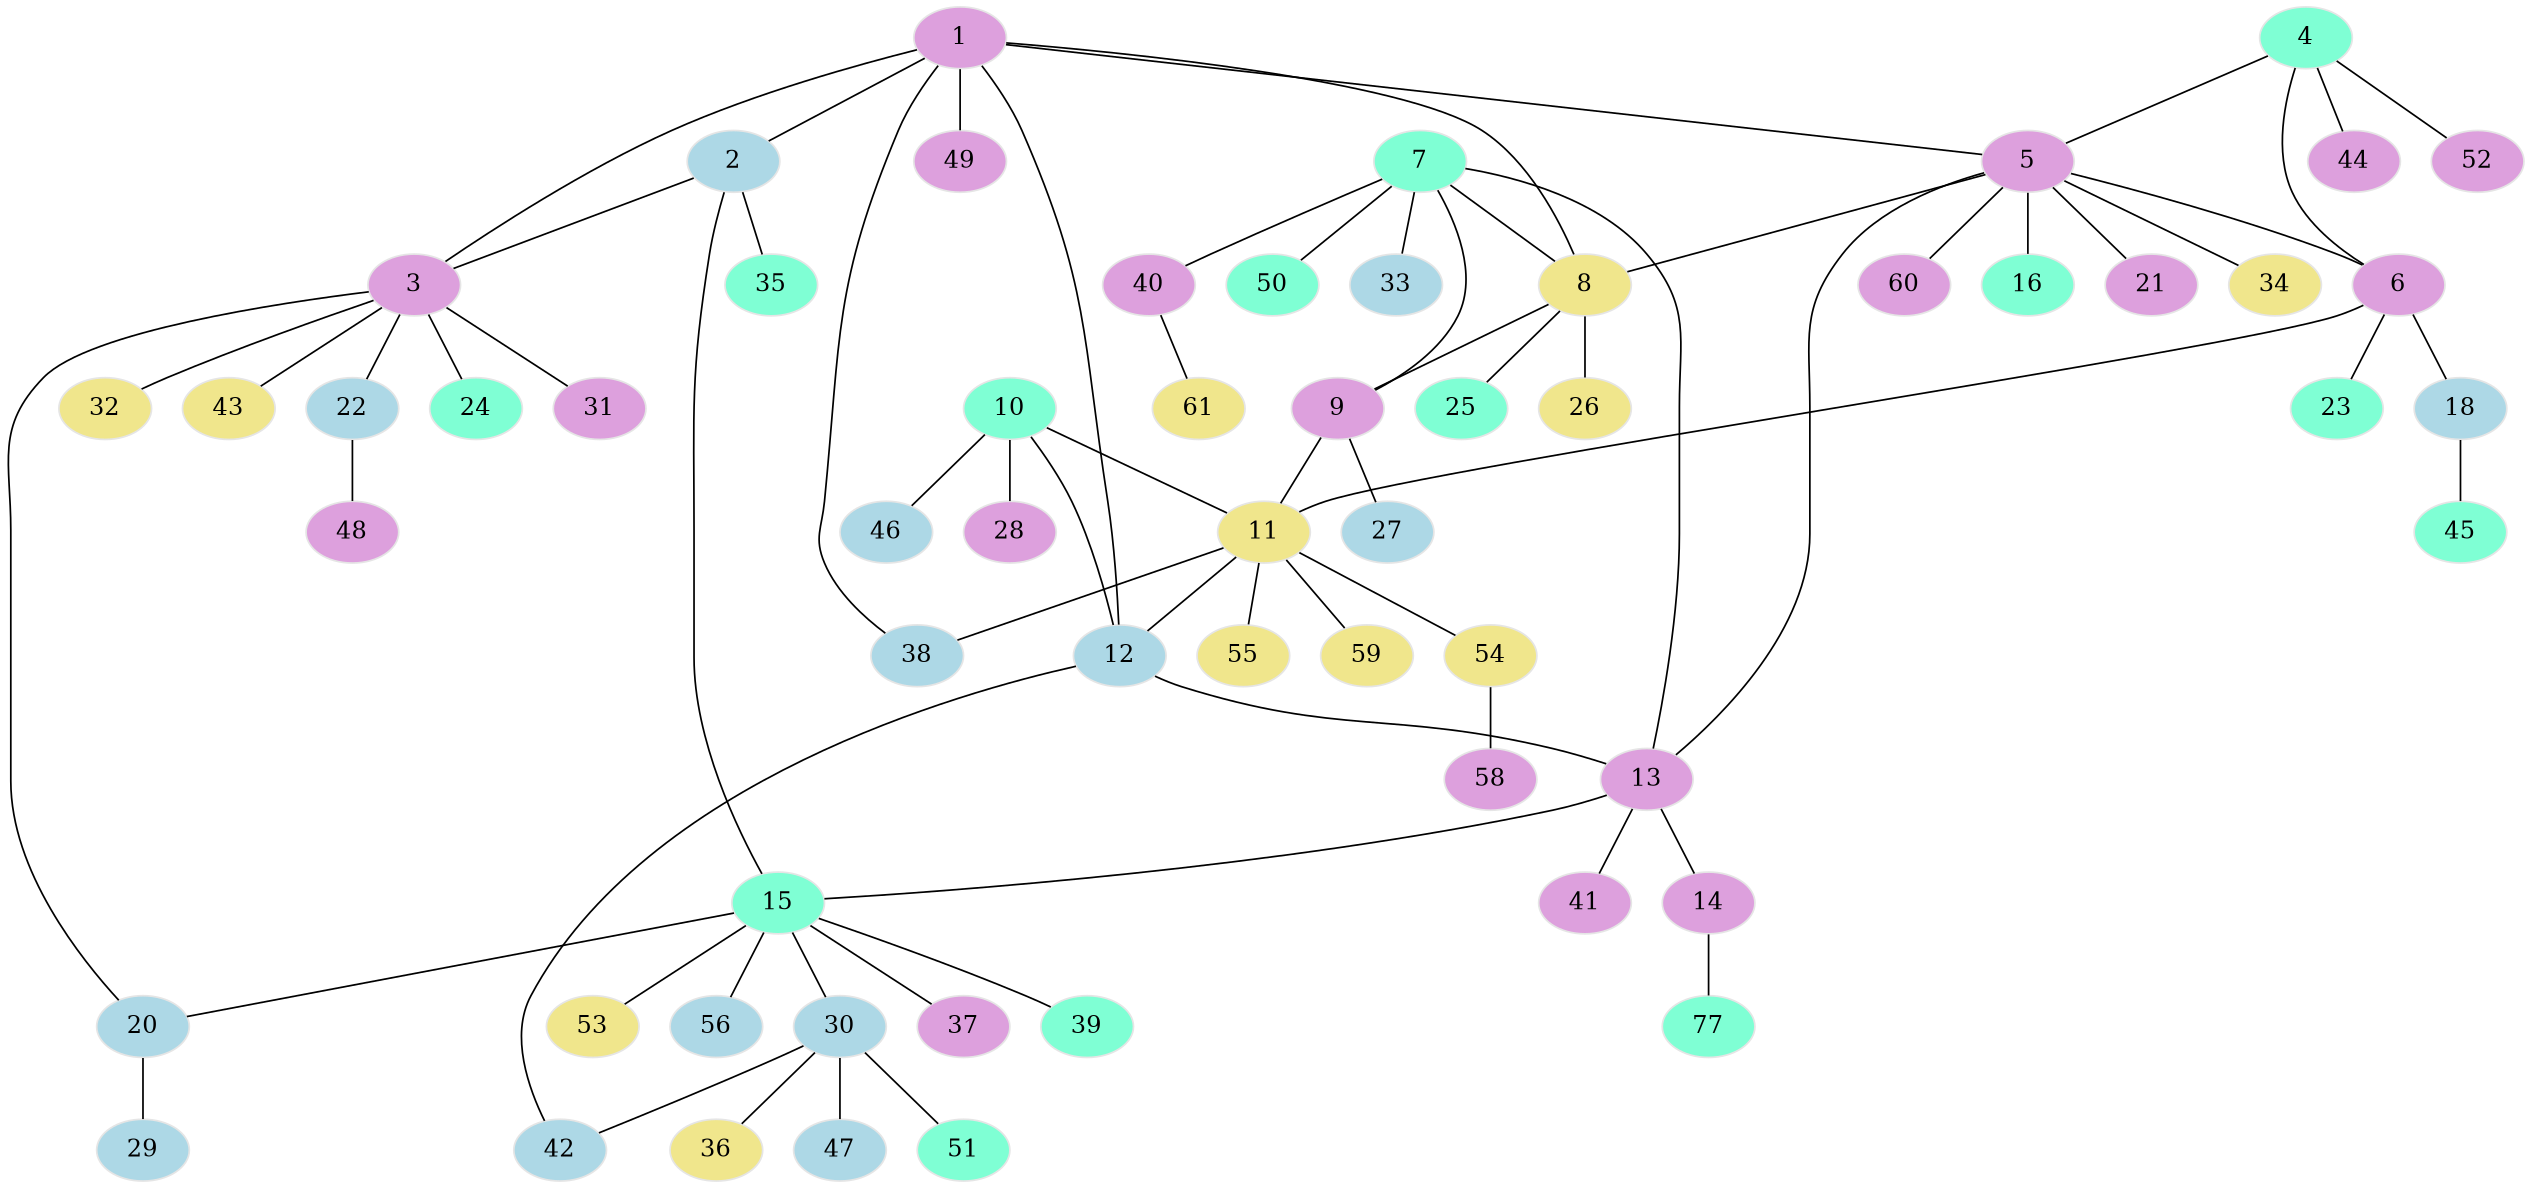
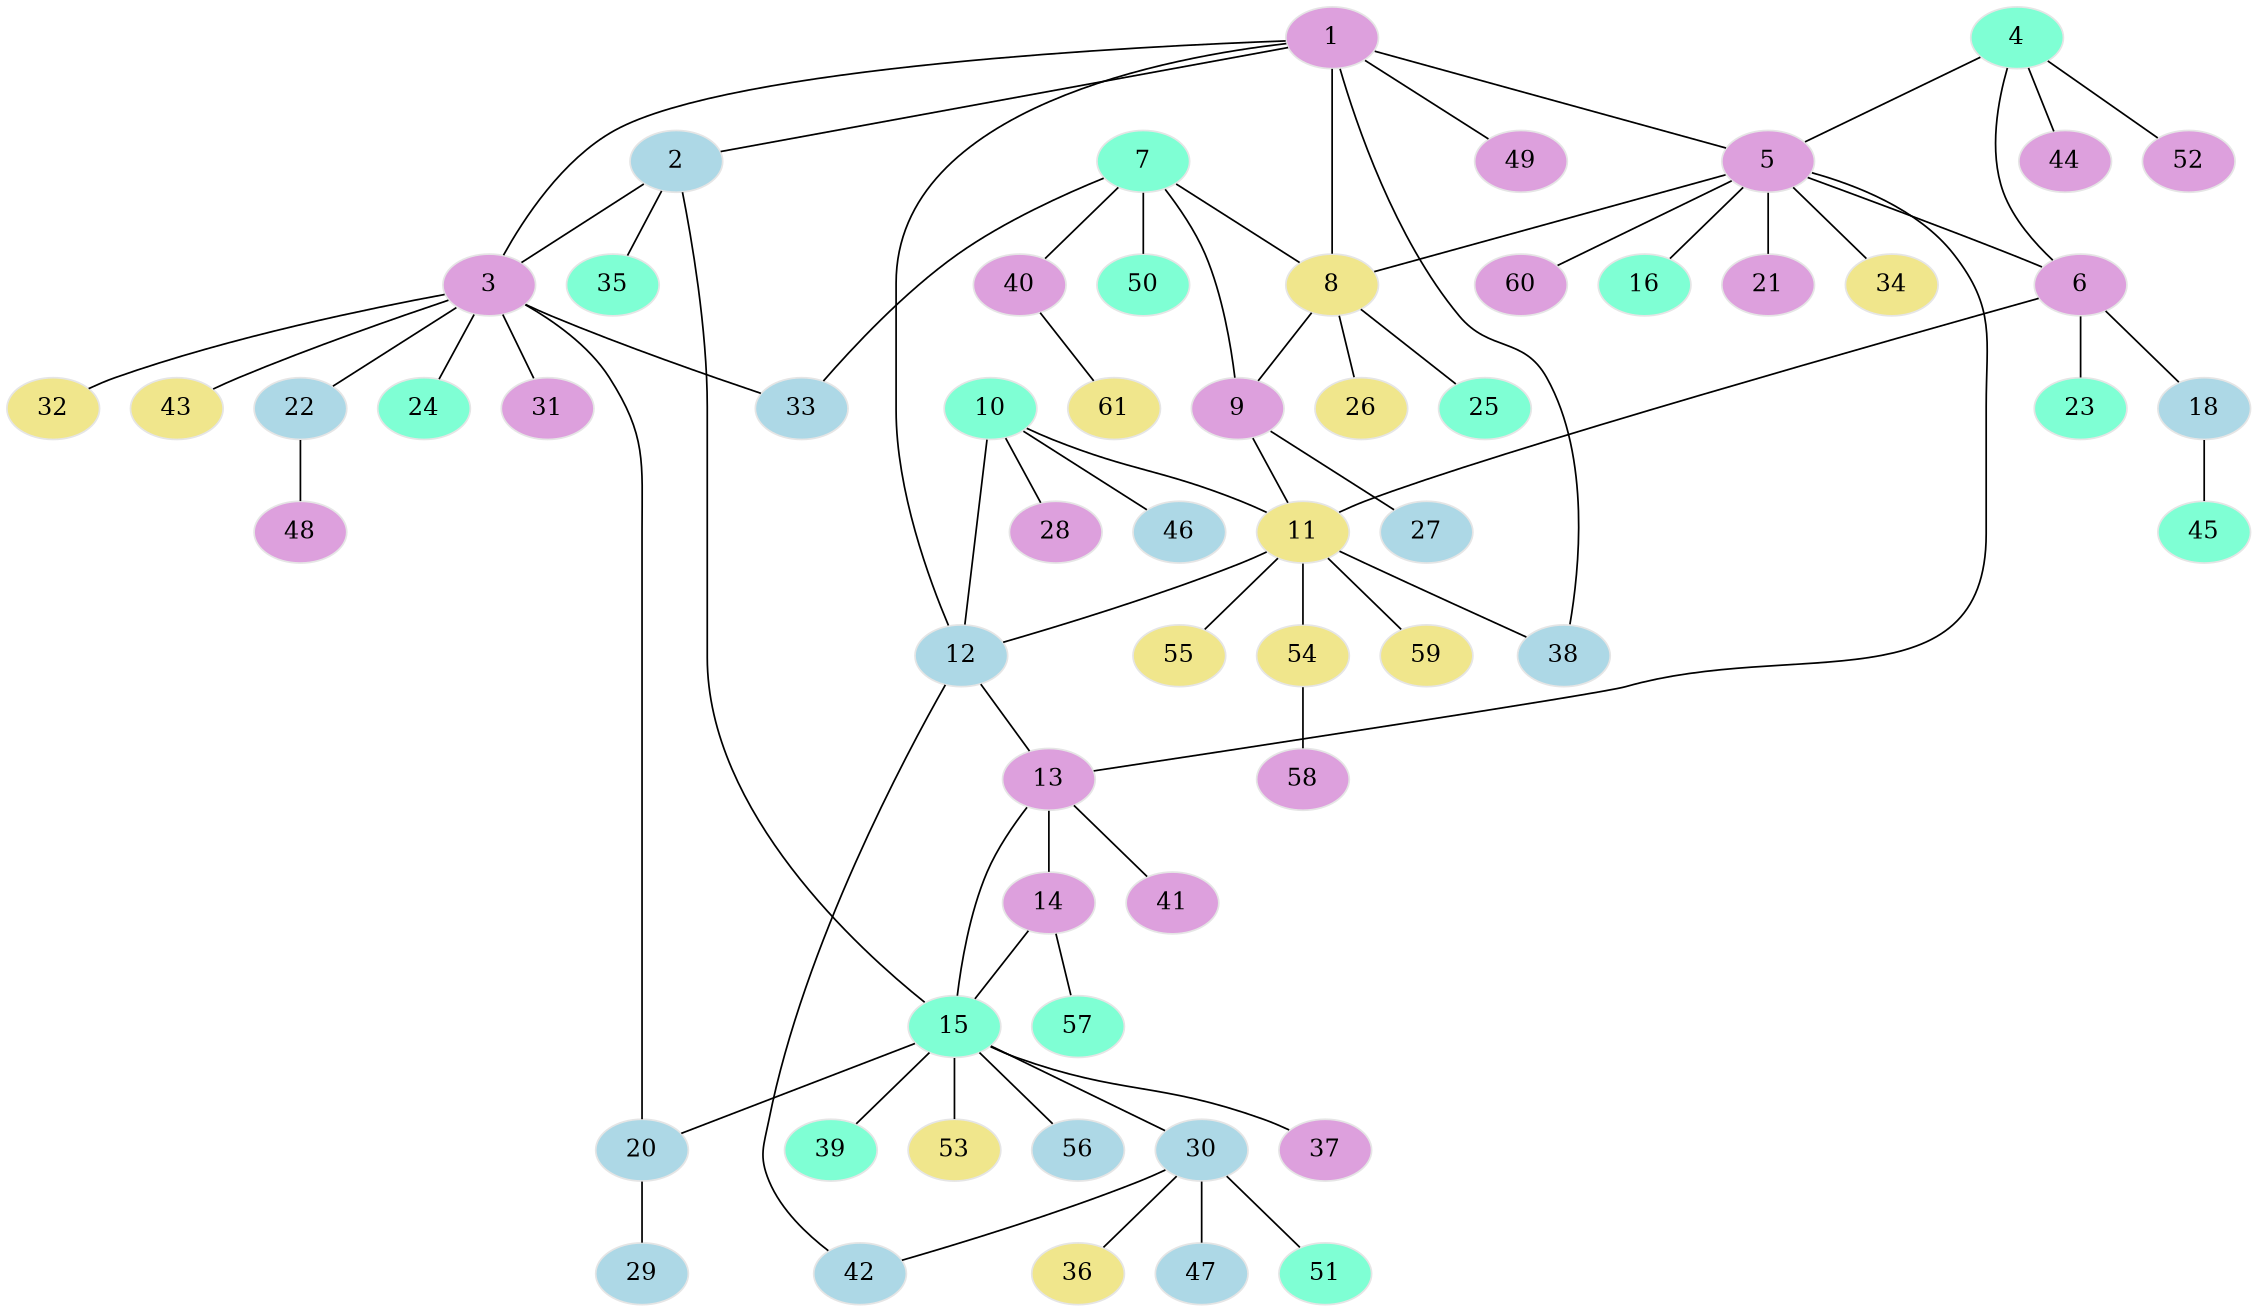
edge "3" -- "33": added
edge "7" -- "13": removed
edge "14" -- "15": added
node "77": label "77" -> "57"
